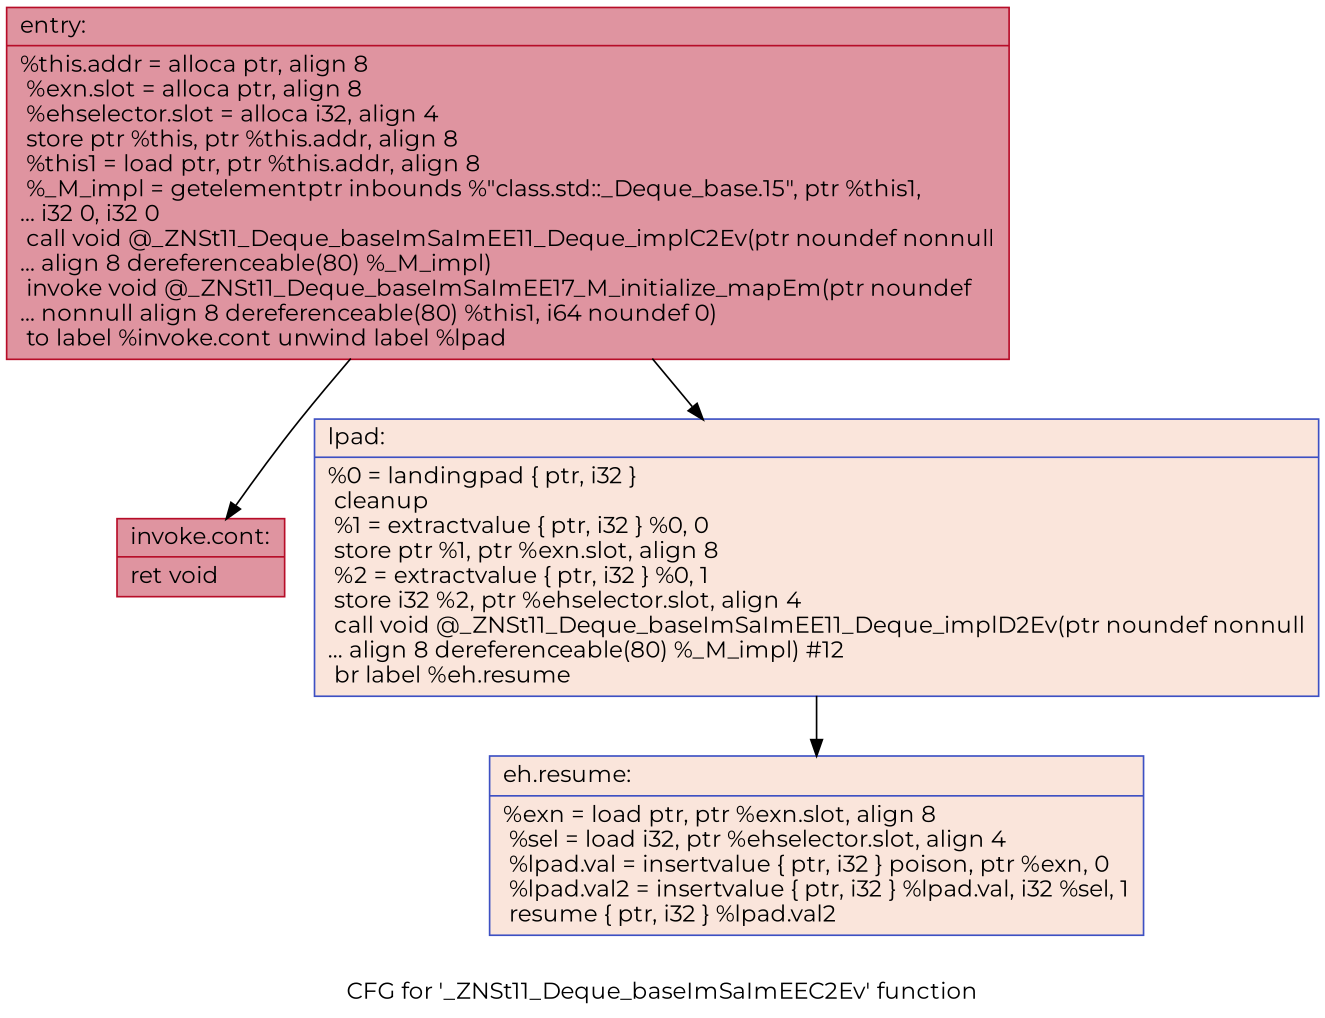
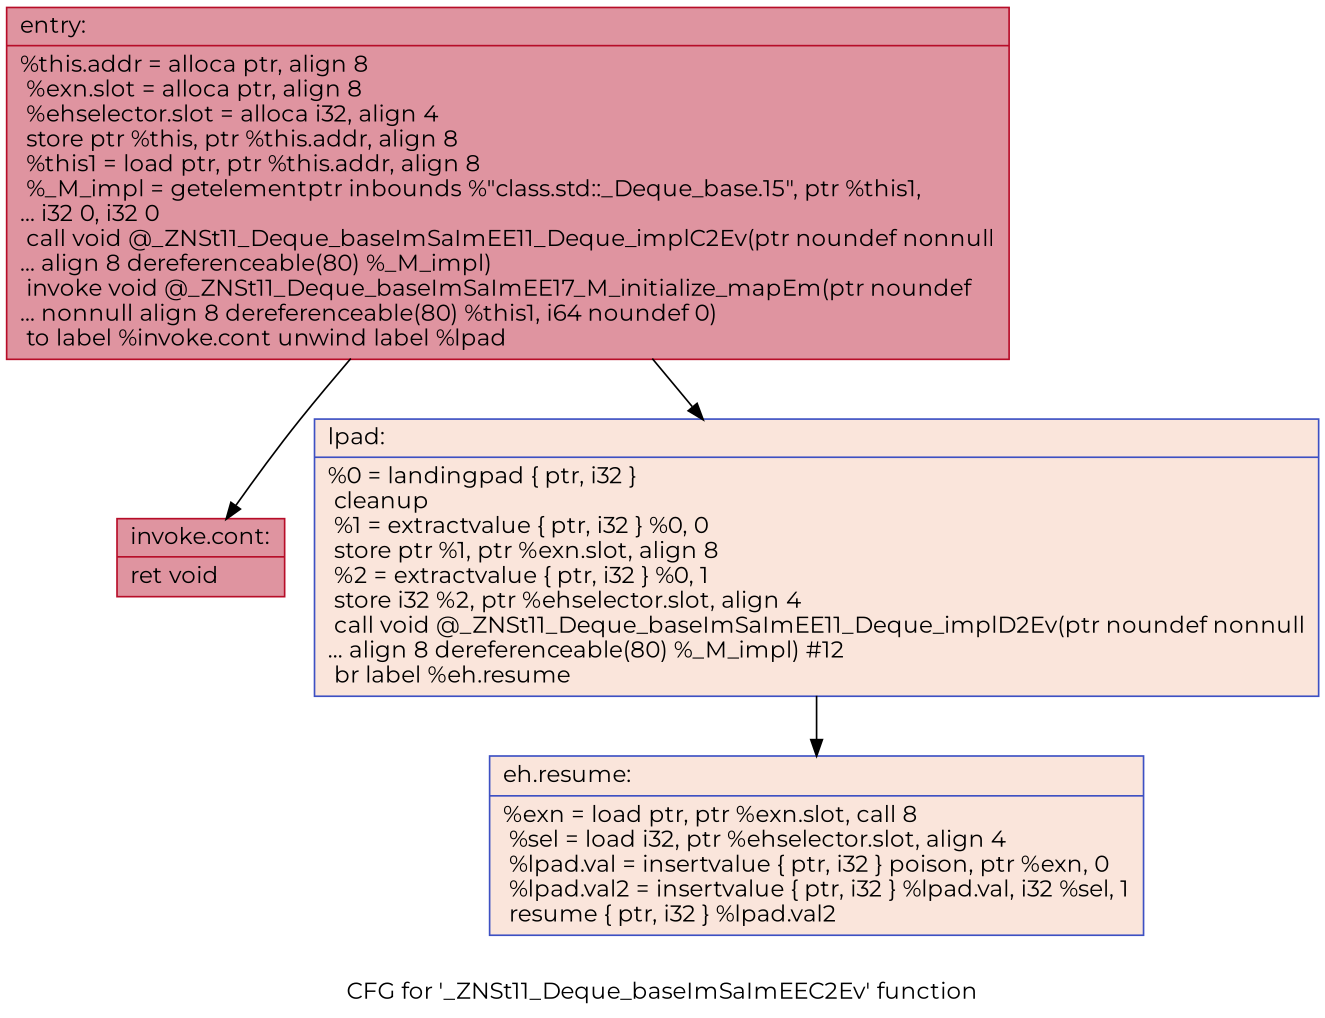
node "eh.resume:": text "%exn = load ptr, ptr %exn.slot, align 8" -> "%exn = load ptr, ptr %exn.slot, call 8"
